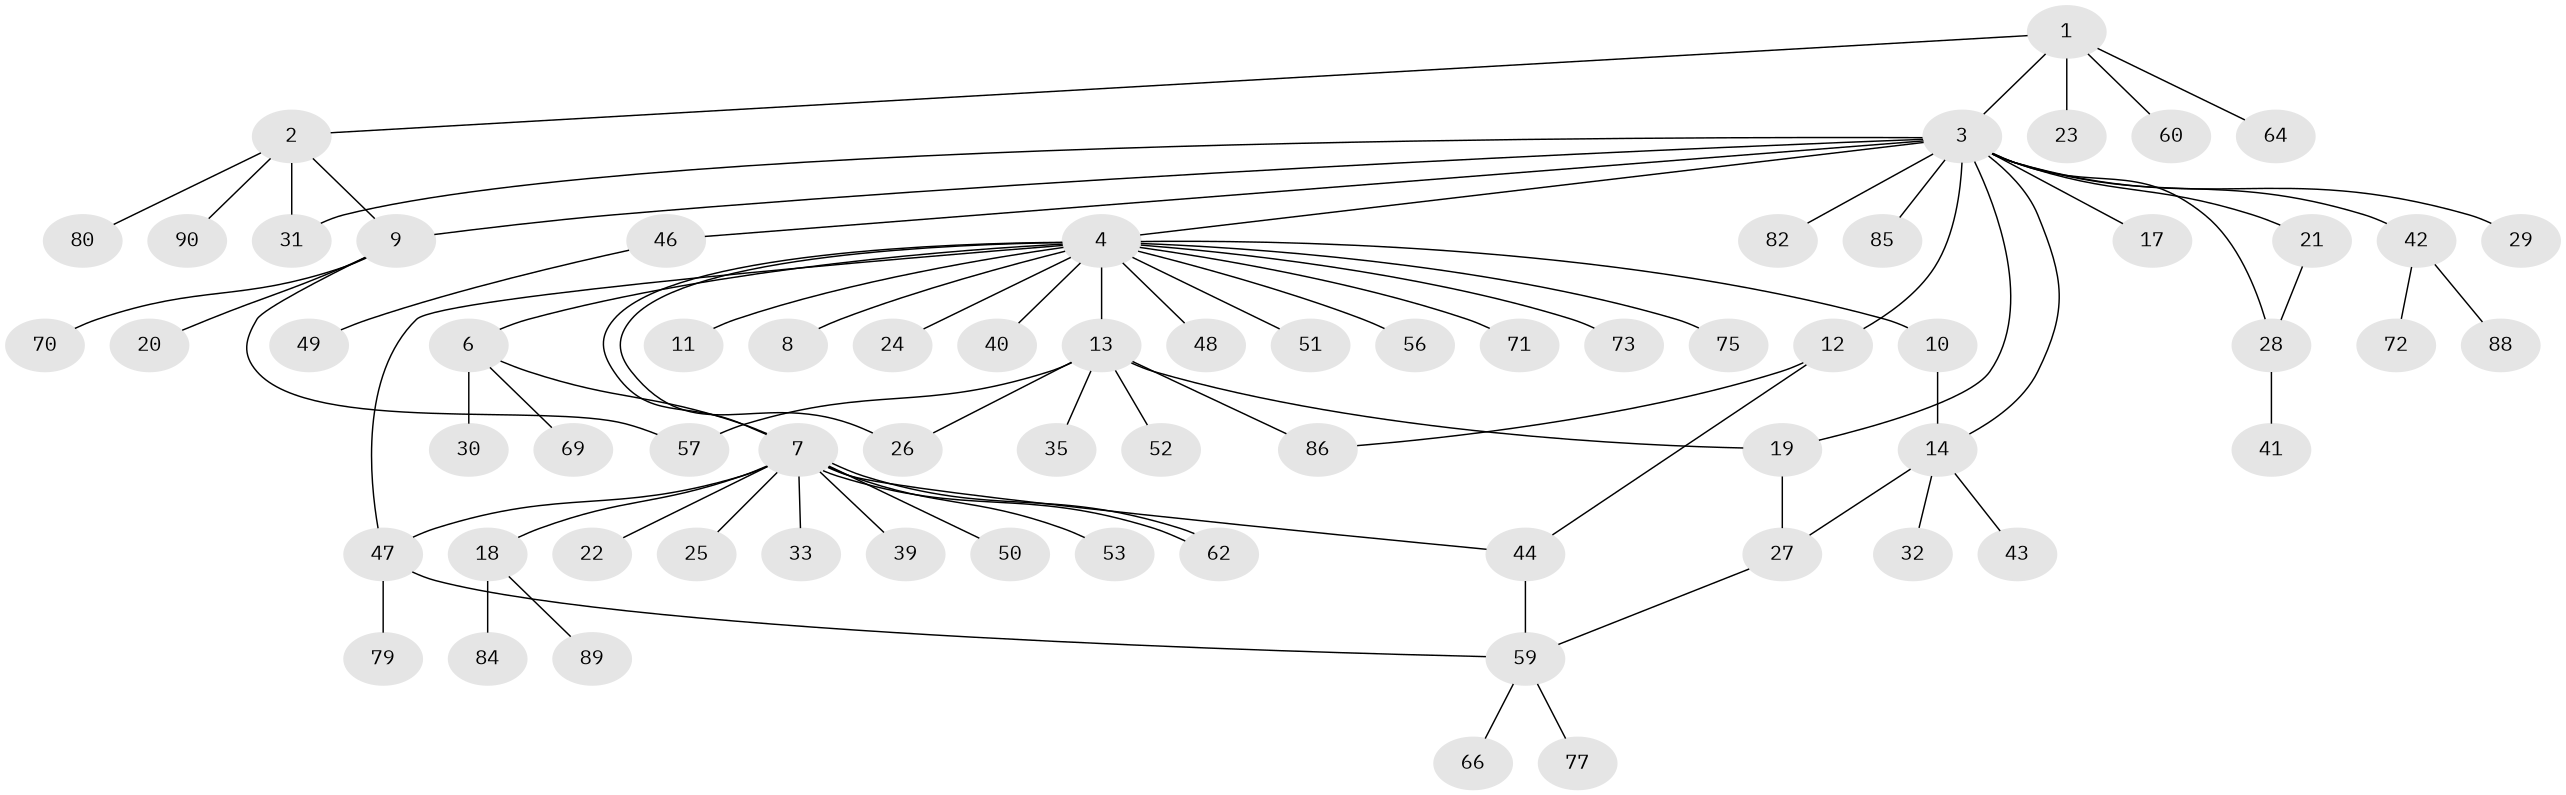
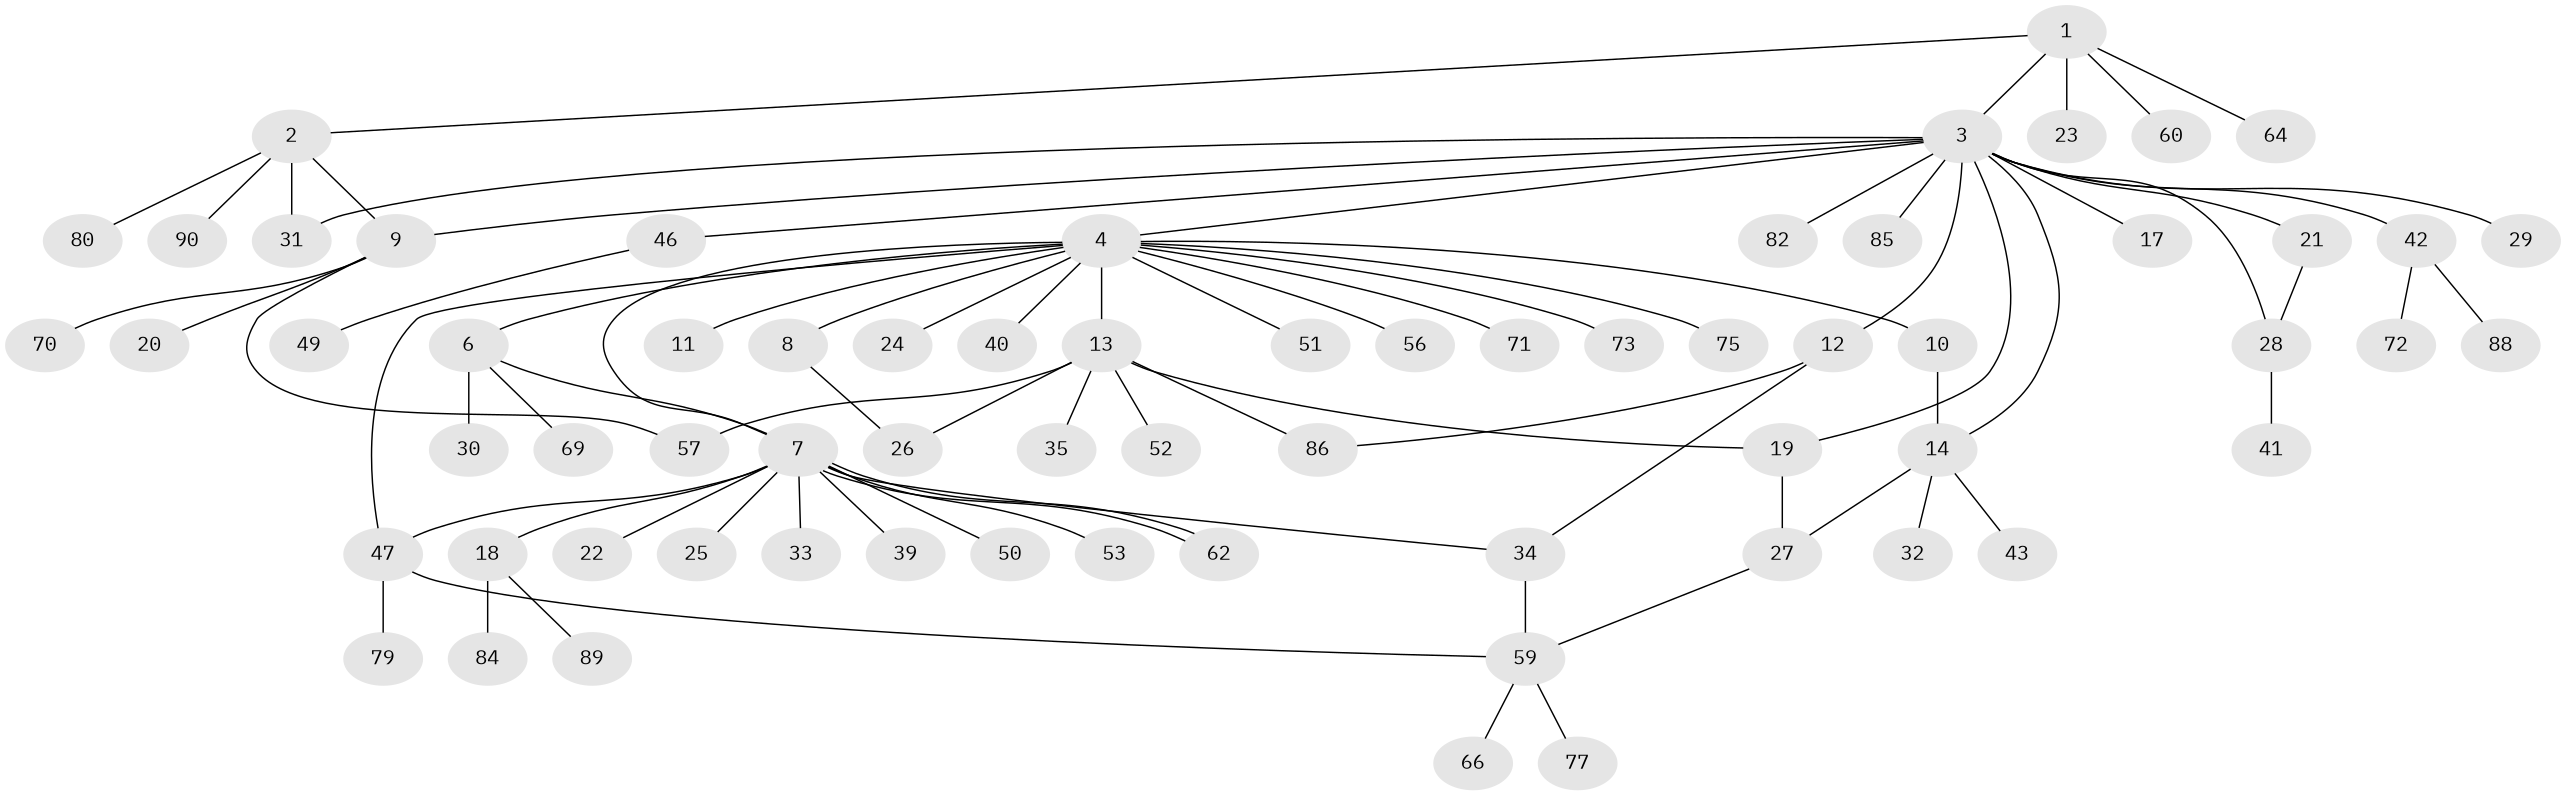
edge "4" -- "26": now "8" -- "26"
node "48": removed
node "44": label "44" -> "34"
